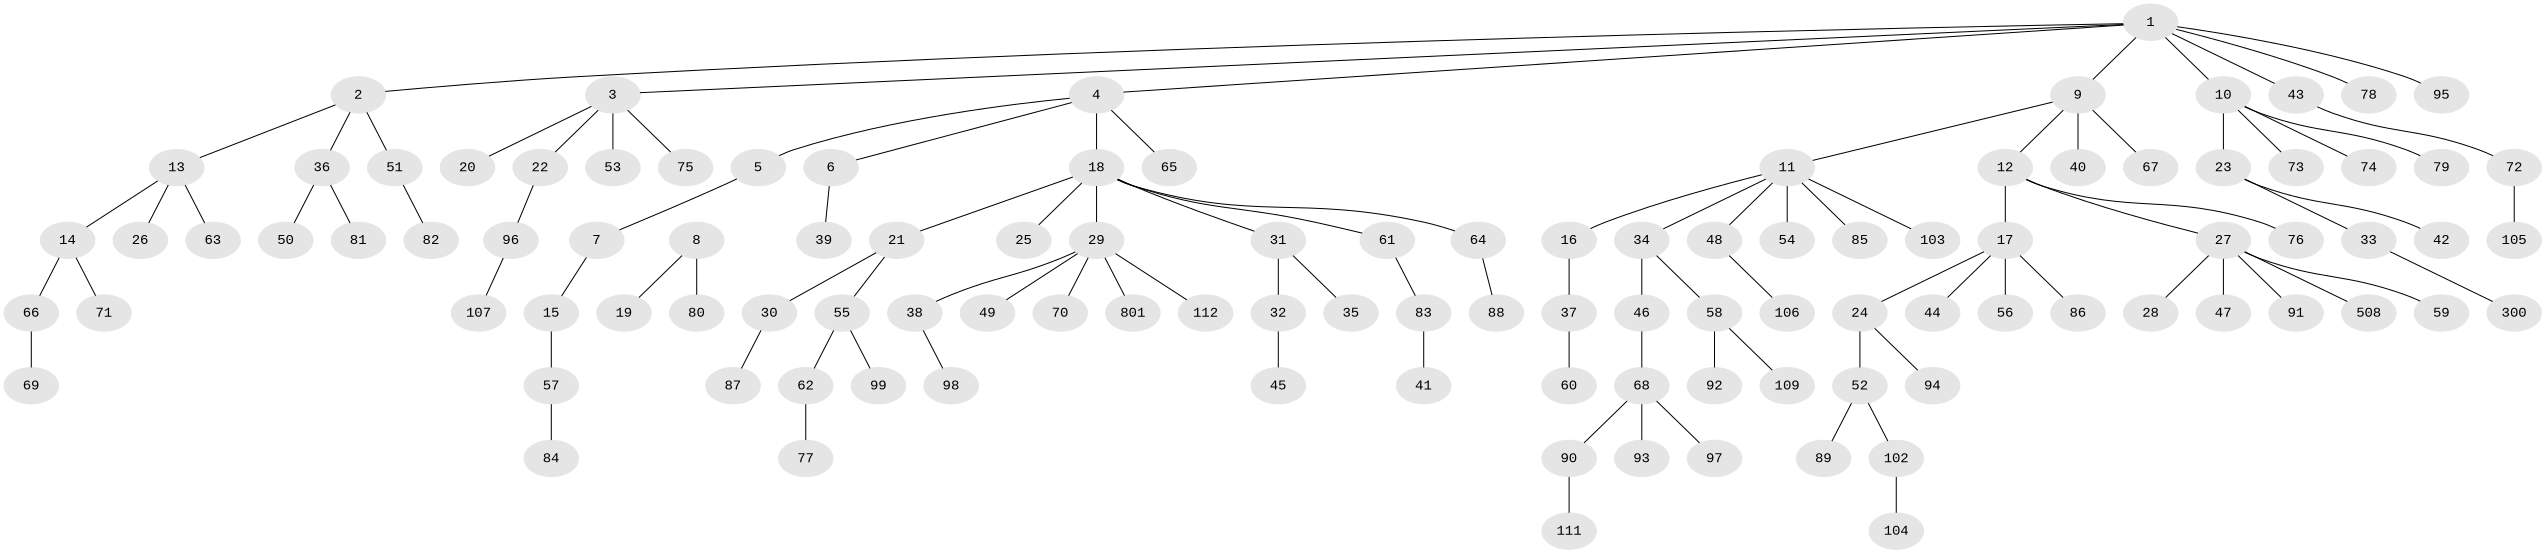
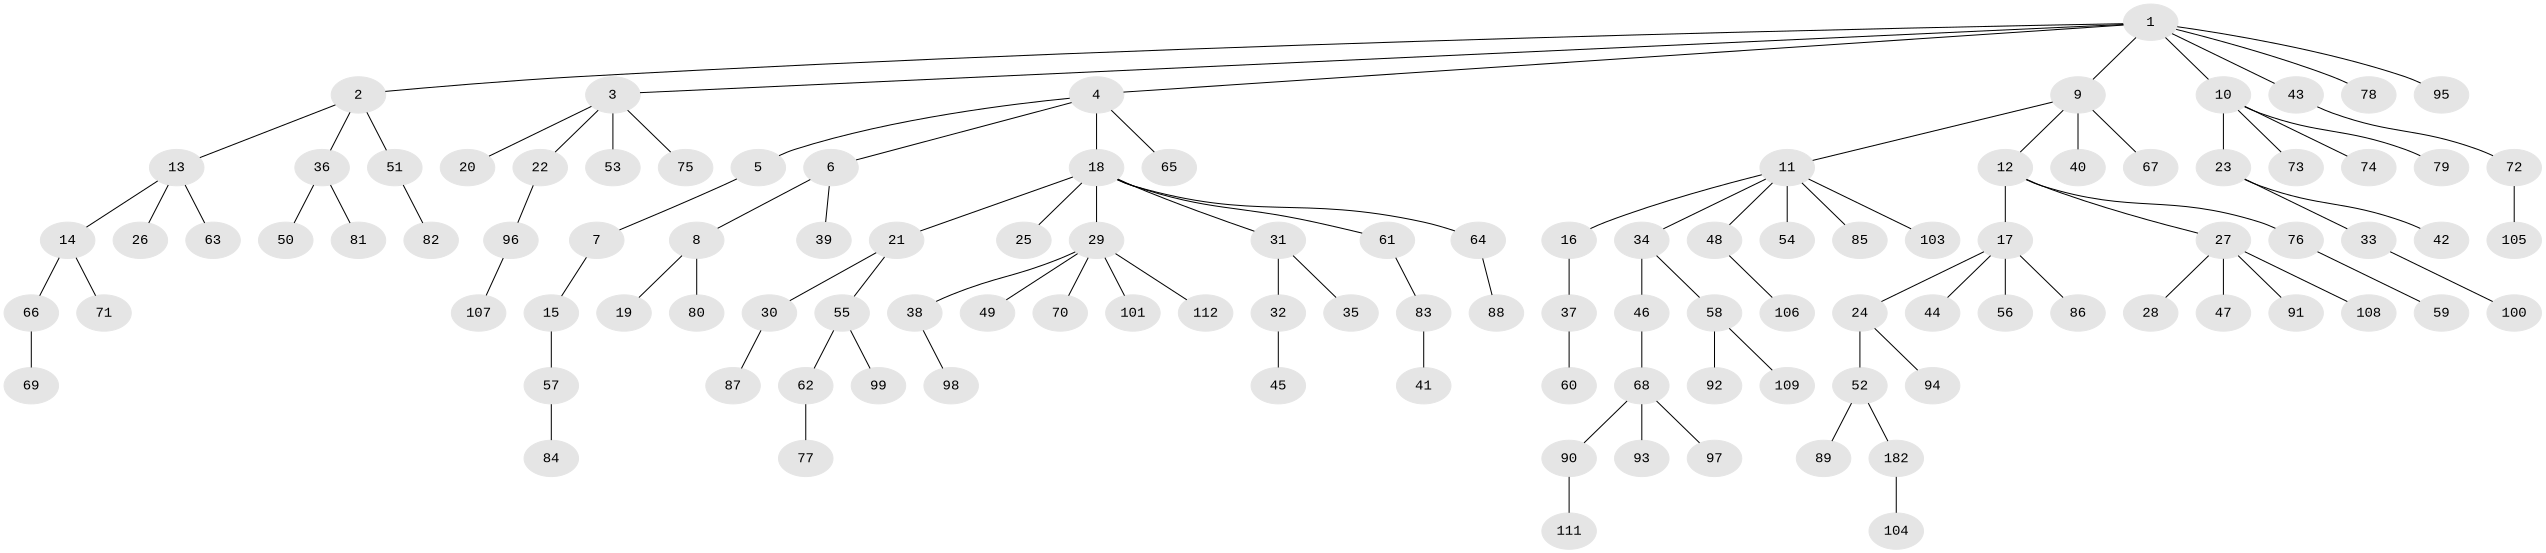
edge "6" -- "8": added
edge "27" -- "59": now "76" -- "59"
node "801": label "801" -> "101"
node "508": label "508" -> "108"
node "300": label "300" -> "100"
node "102": label "102" -> "182"
